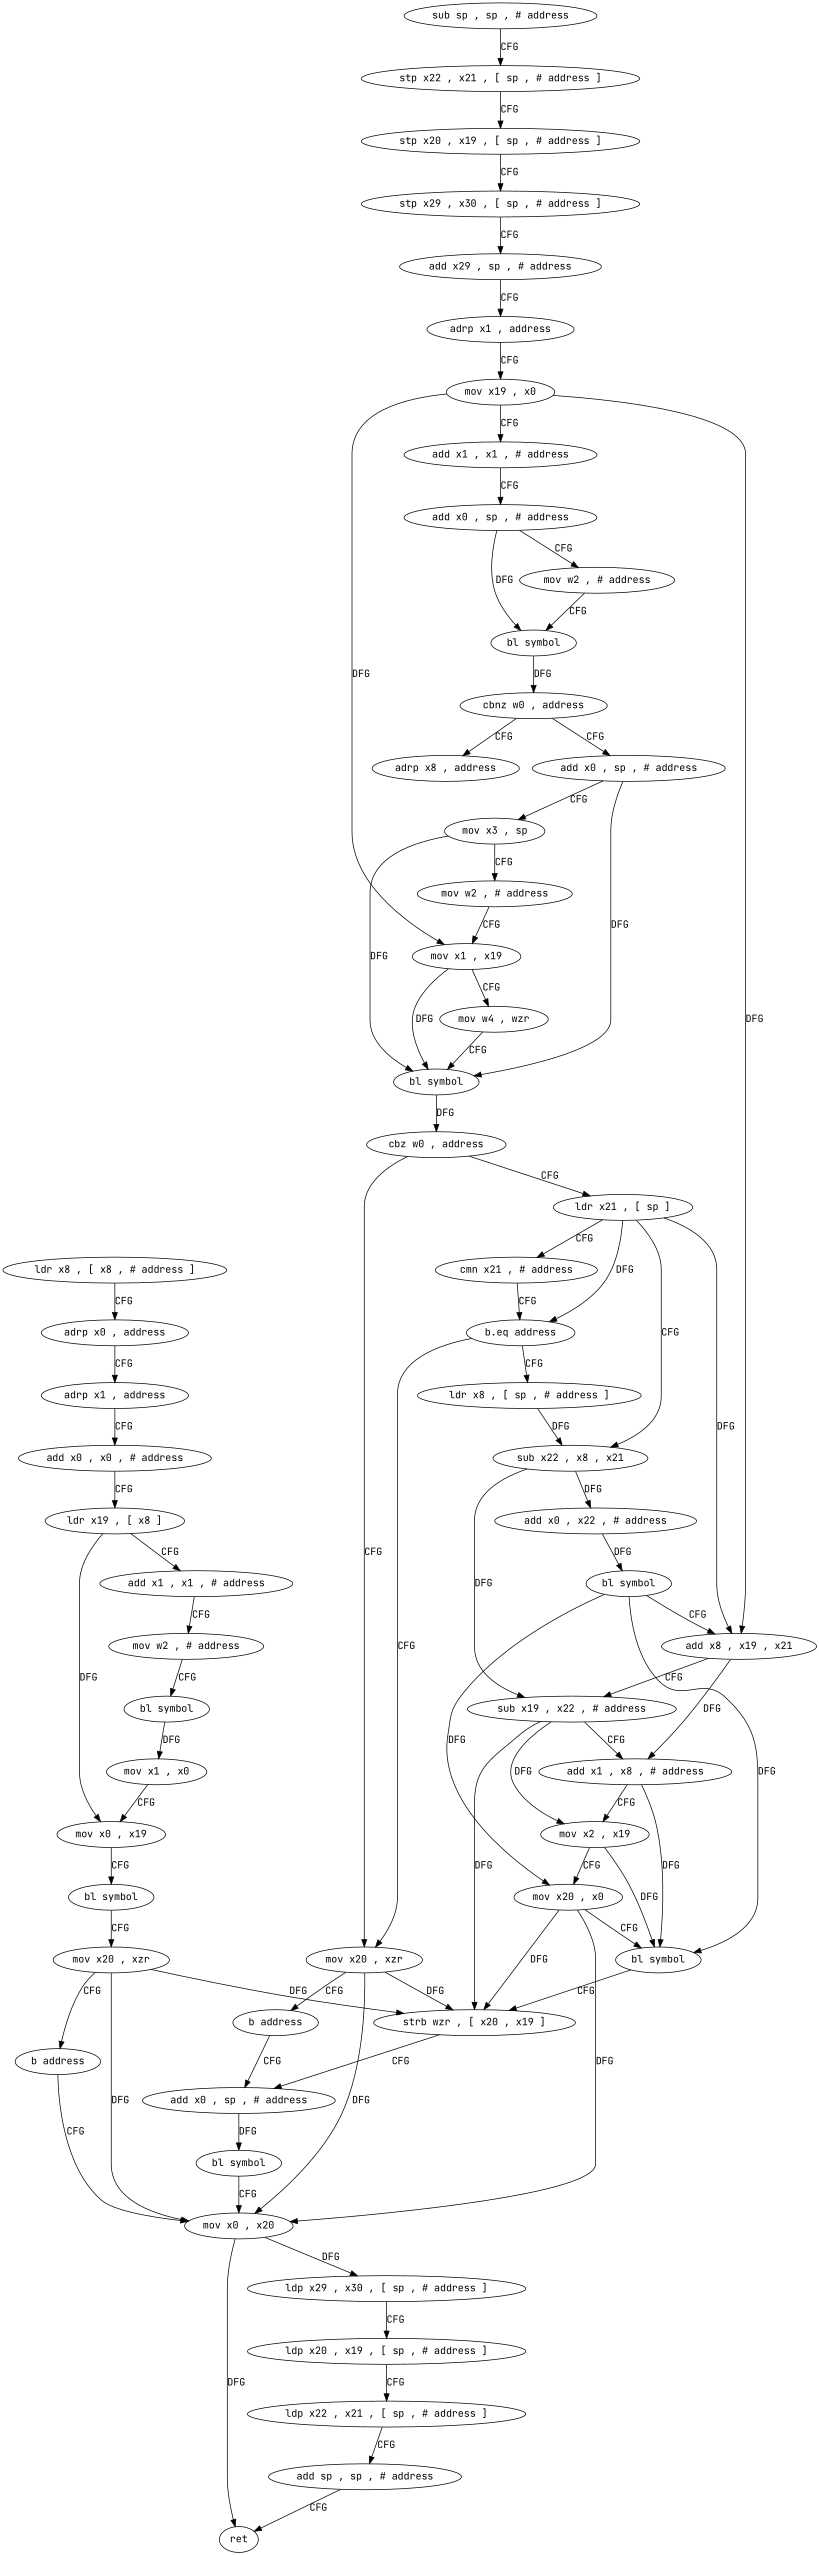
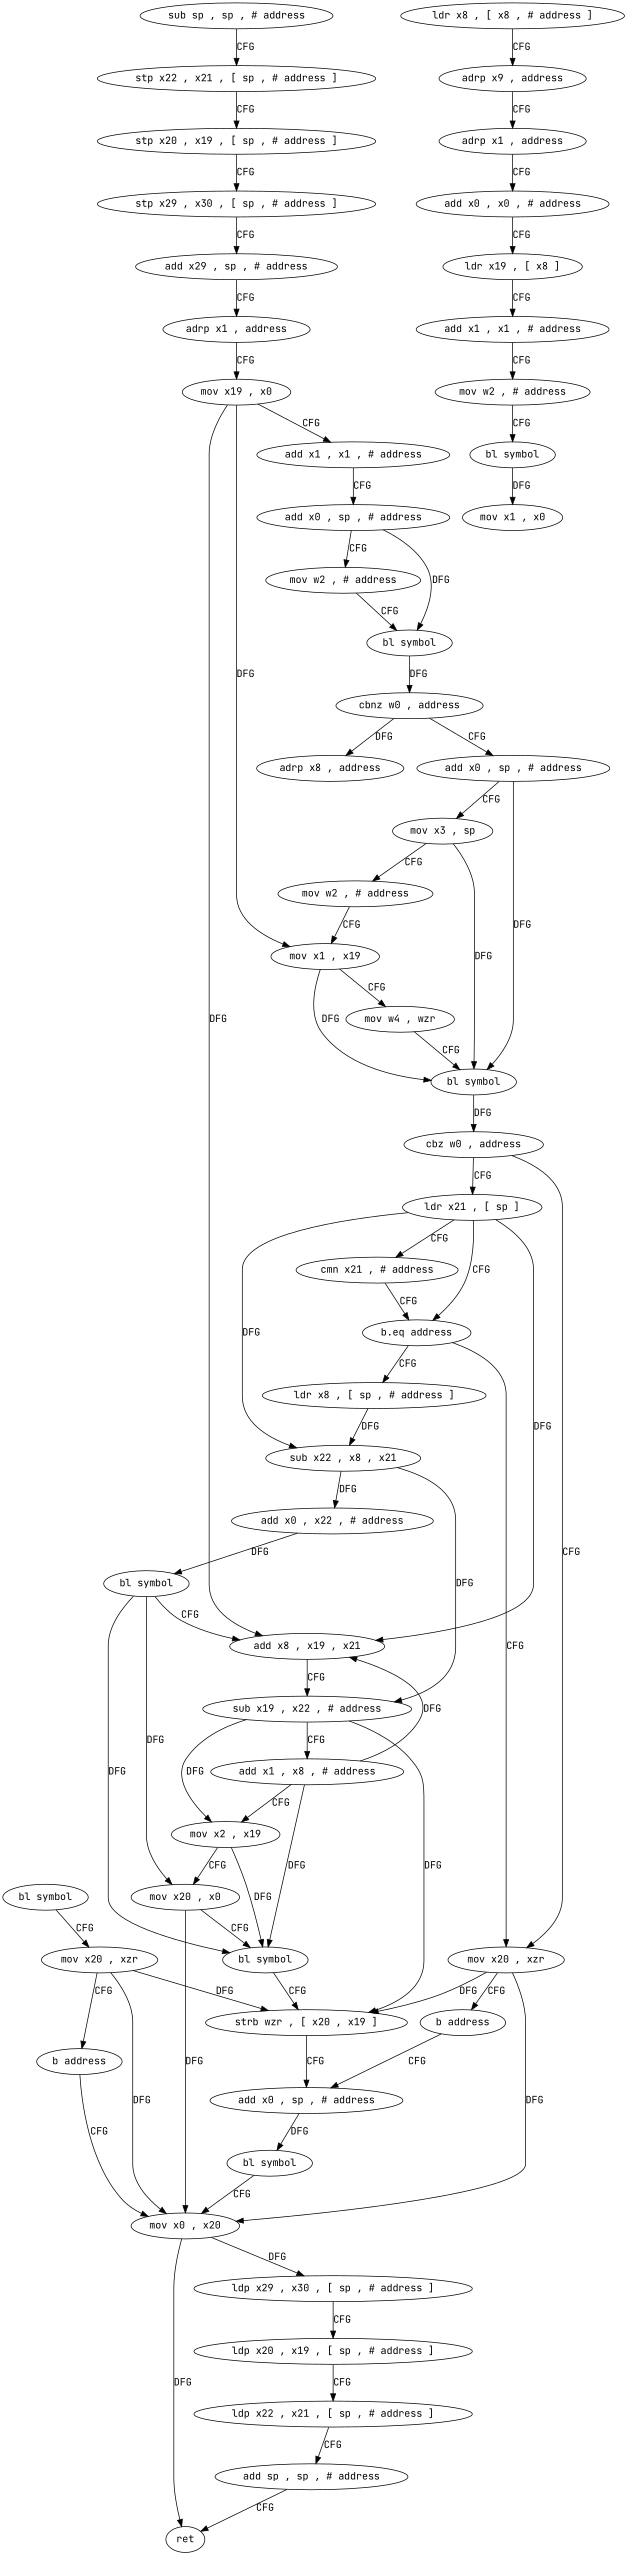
edge "cbnz w0 , address" -> "adrp x8 , address": label "CFG" -> "DFG"
edge "ldr x21 , [ sp ]" -> "b.eq address": label "DFG" -> "CFG"
node "adrp x0 , address": label "adrp x0 , address" -> "adrp x9 , address"
edge "ldr x21 , [ sp ]" -> "sub x22 , x8 , x21": label "CFG" -> "DFG"
edge "add x8 , x19 , x21" -> "add x1 , x8 , # address": reversed
node "mov x0 , x19": removed
edge "mov x20 , x0" -> "strb wzr , [ x20 , x19 ]": removed, label "DFG"
